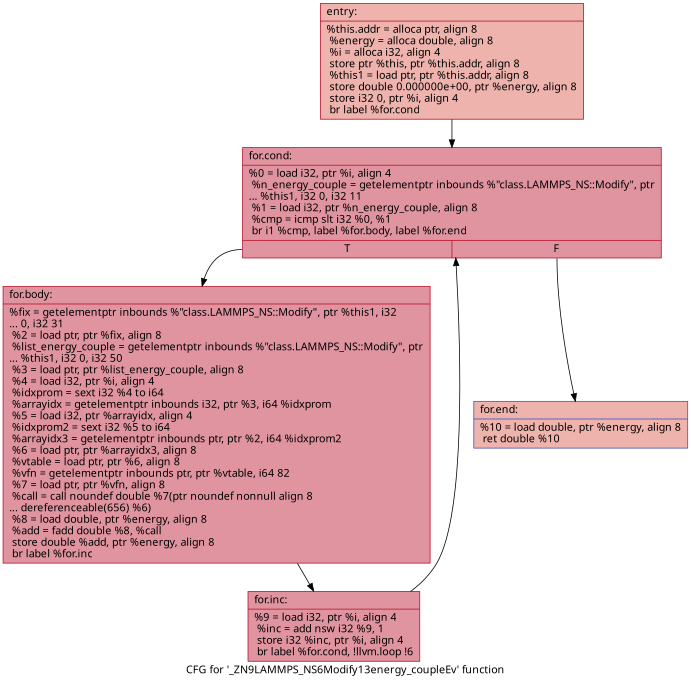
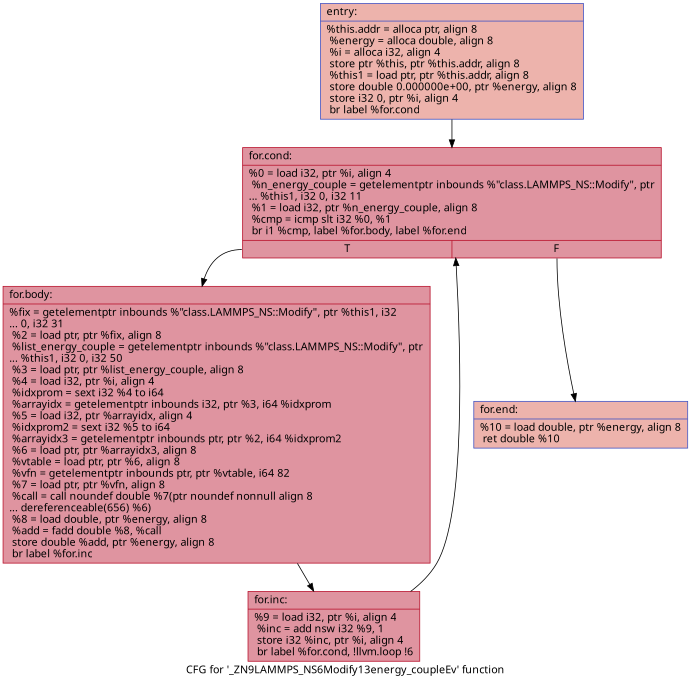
node "entry:": color #b70d28ff -> #3d50c3ff
